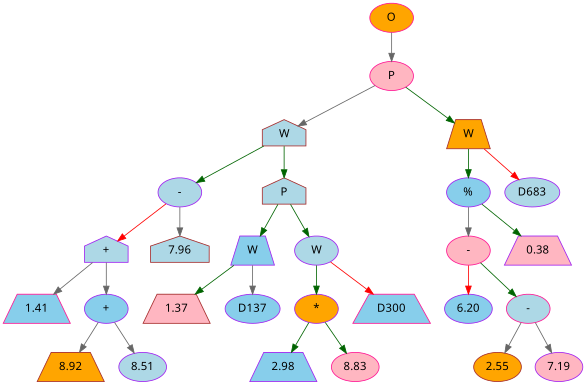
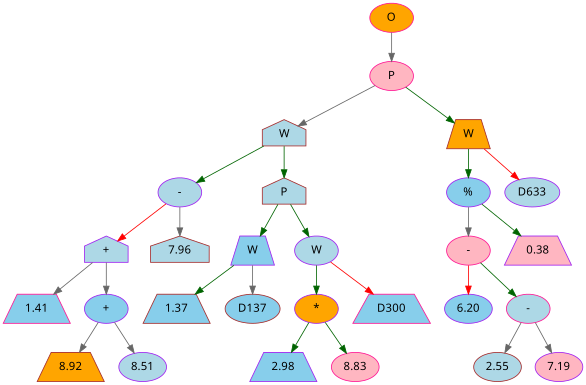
node "D683": label "D683" -> "D633"
node "1.37": fillcolor lightpink -> skyblue
node "D137": color purple -> brown
node "2.55": fillcolor orange -> lightblue
